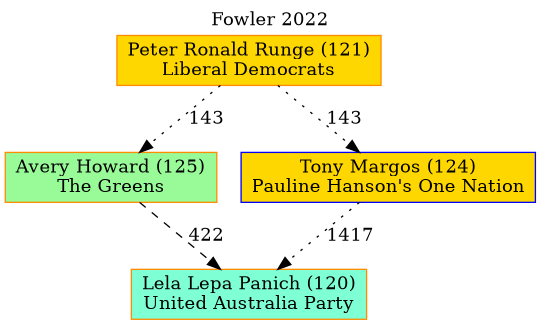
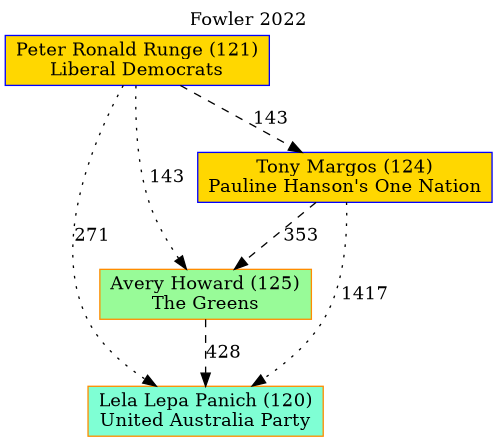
node "Peter Ronald Runge (121) Liberal Democrats": color darkorange -> blue
edge "Peter Ronald Runge (121) Liberal Democrats" -> "Tony Margos (124) Pauline Hanson's One Nation": style dotted -> dashed
edge "Tony Margos (124) Pauline Hanson's One Nation" -> "Avery Howard (125) The Greens": added, label "353"
edge "Avery Howard (125) The Greens" -> "Lela Lepa Panich (120) United Australia Party": label "422" -> "428"
edge "Peter Ronald Runge (121) Liberal Democrats" -> "Lela Lepa Panich (120) United Australia Party": added, label "271"
